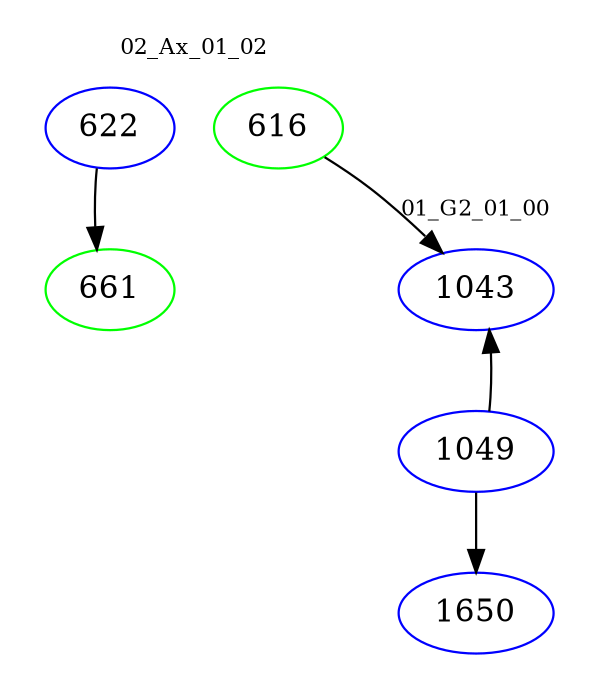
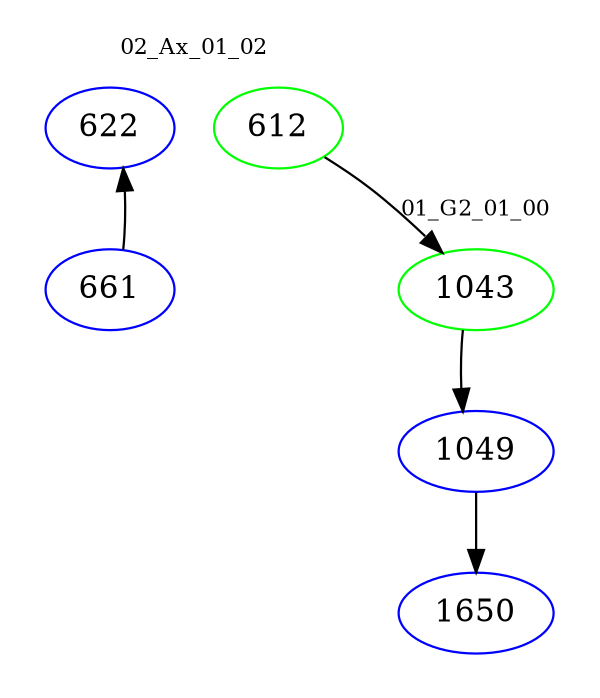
node "616": label "616" -> "612"
edge "622" -> "661": reversed
node "661": color green -> blue
node "1043": color blue -> green
edge "1049" -> "1043": reversed
